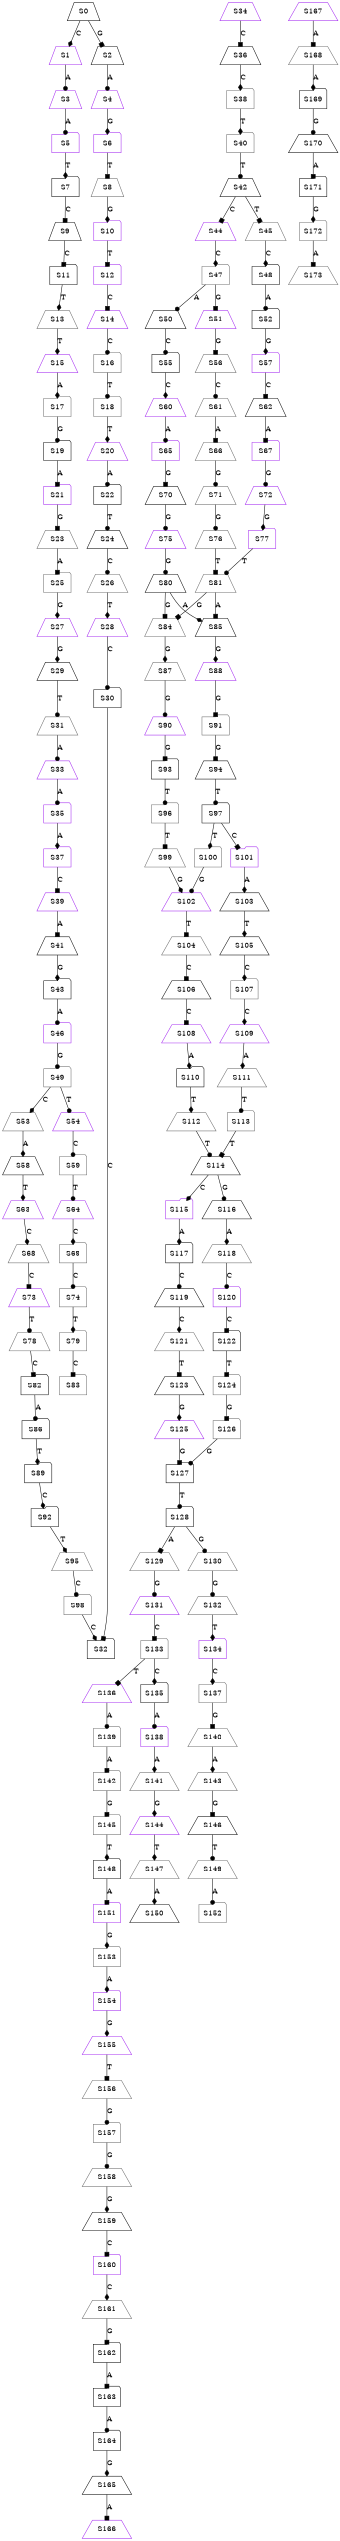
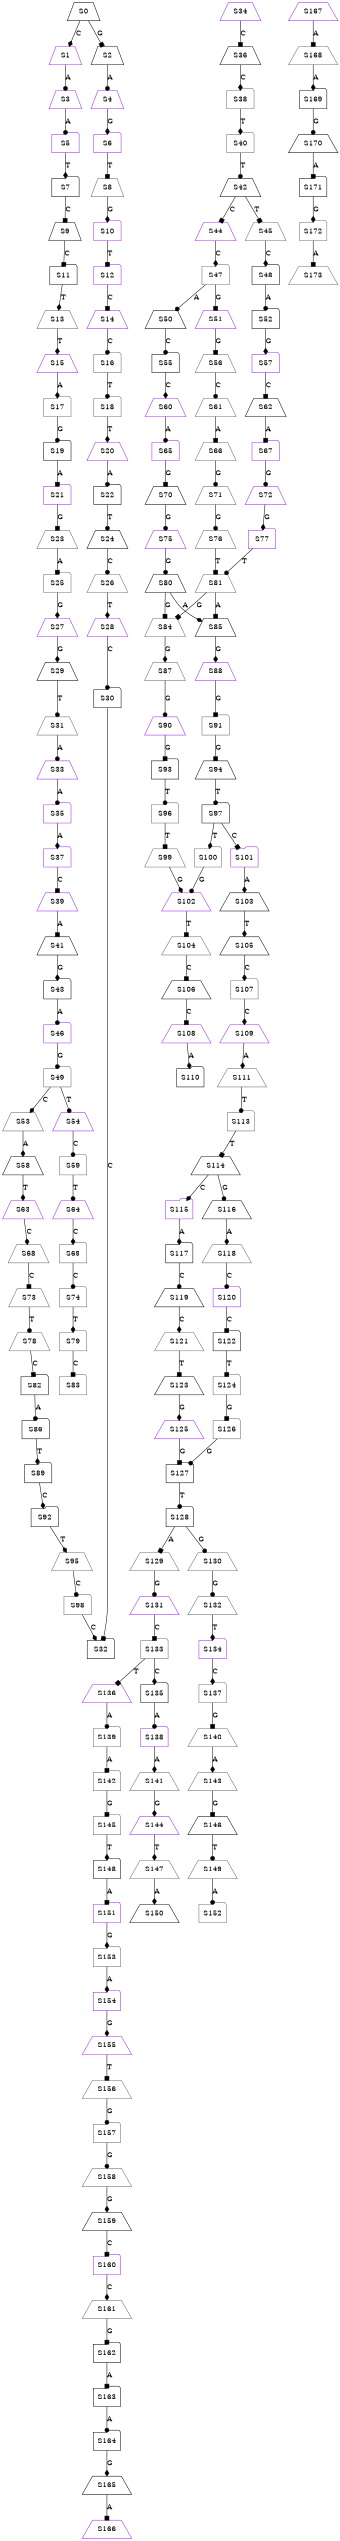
node "S112": removed
node "S73": color purple -> gray40
